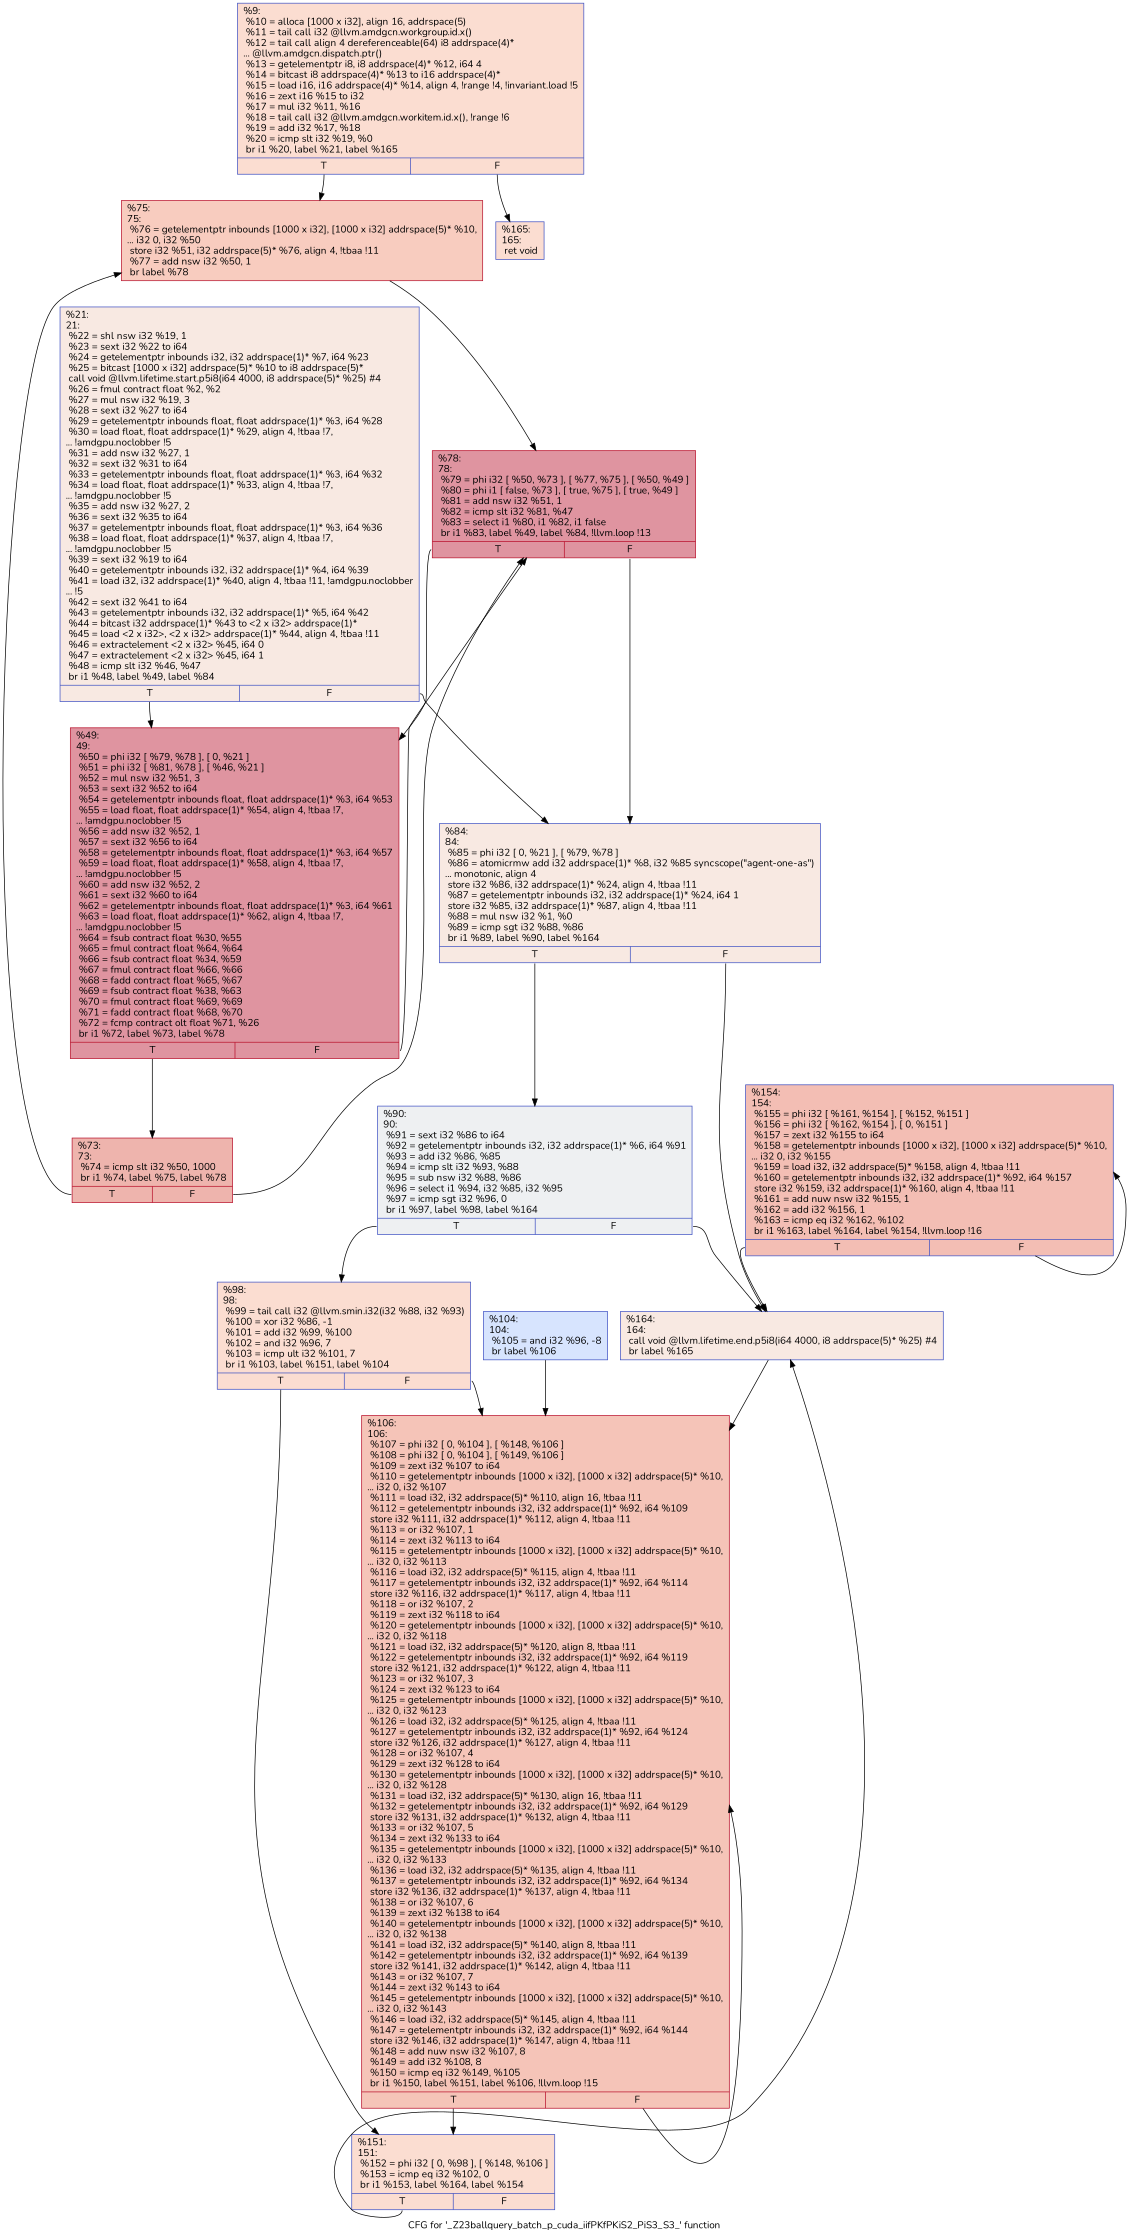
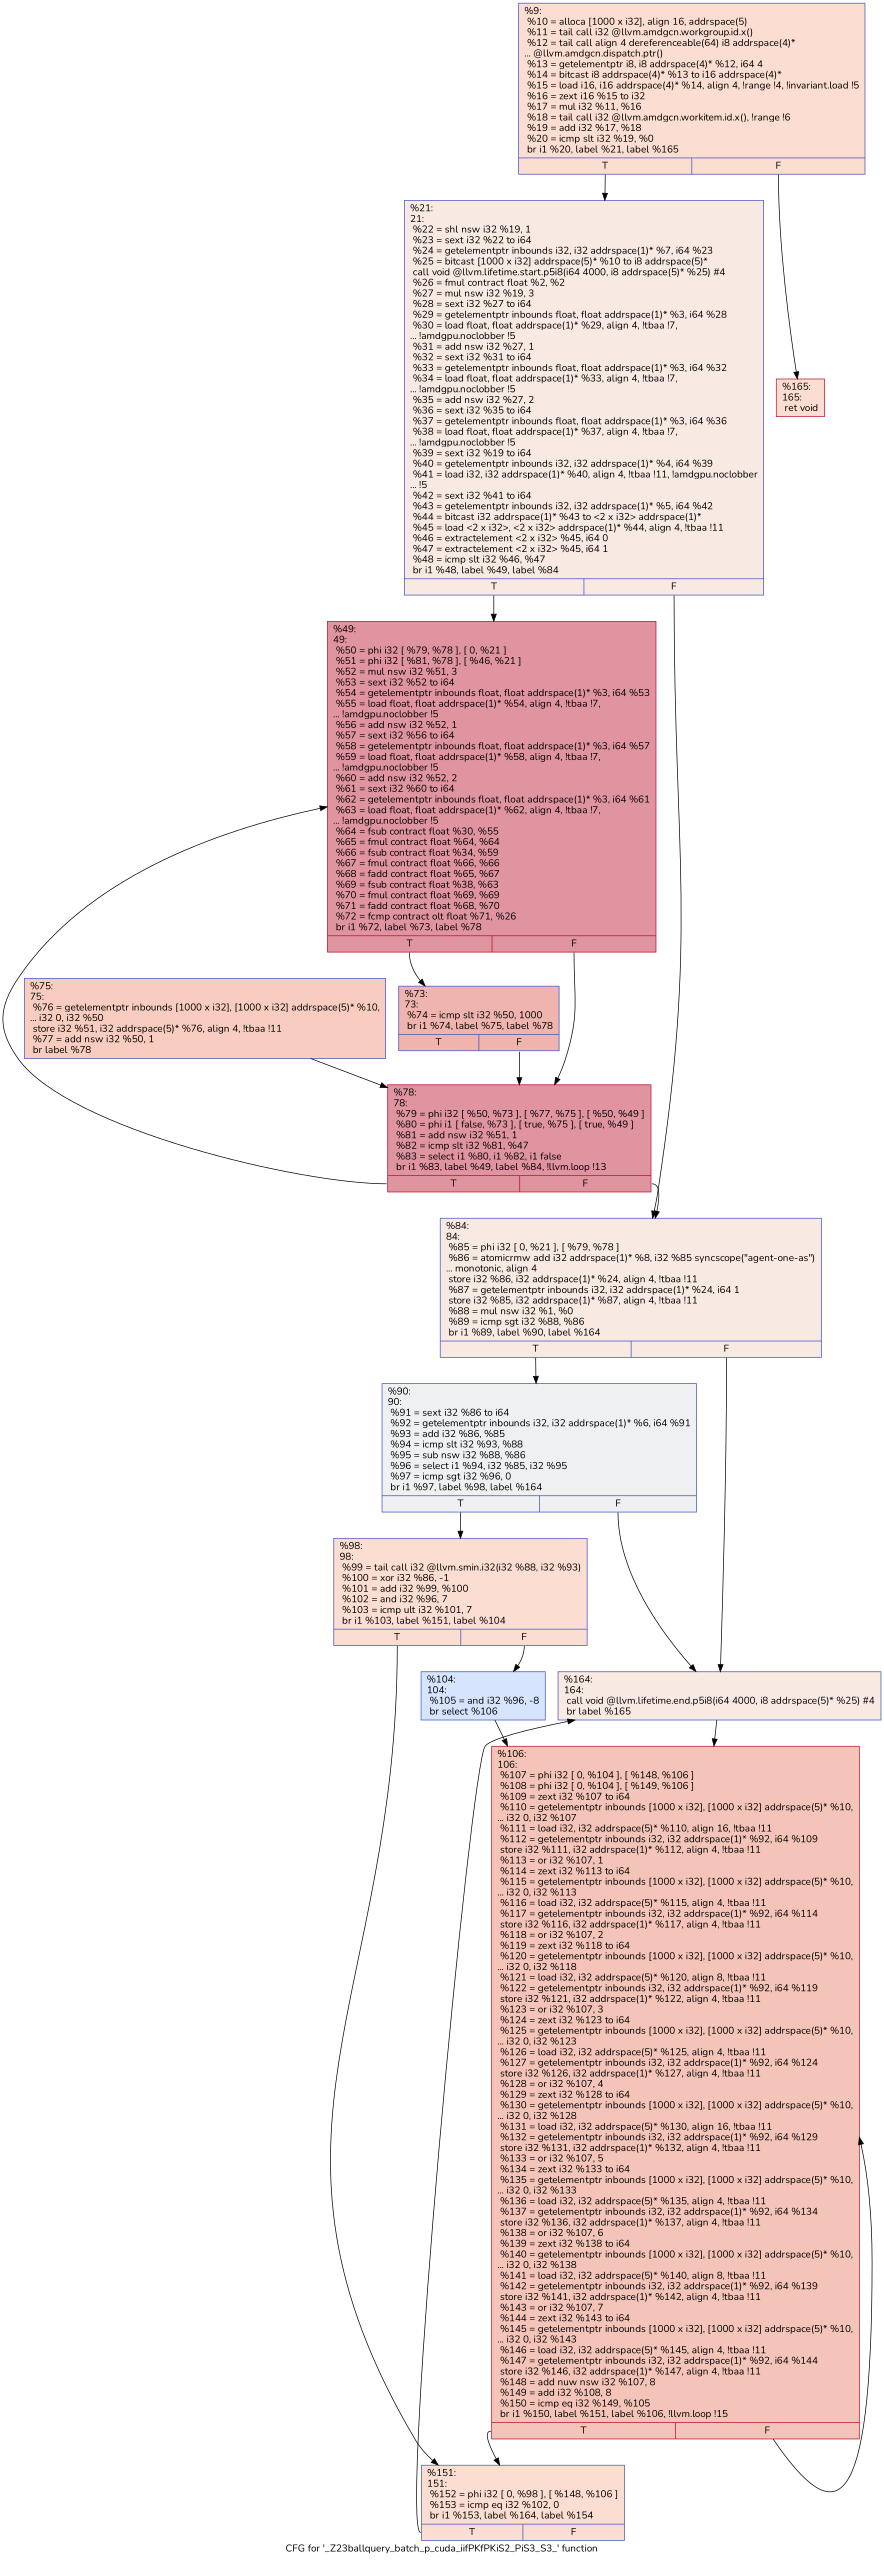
edge "%9:" -> "%75:": now "%9:" -> "%21:"
node "%75:": color #b70d28ff -> #3d50c3ff
node "%165:": color #3d50c3ff -> #b70d28ff
edge "%73:" -> "%75:": removed
node "%73:": color #b70d28ff -> #3d50c3ff
node "%154:": removed
node "%104:": text "br label %106" -> "br select %106"
edge "%98:" -> "%106:": now "%98:" -> "%104:"
